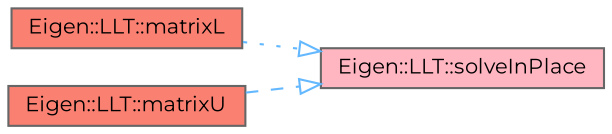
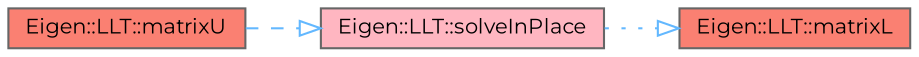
edge "Eigen::LLT::matrixL" -> "Eigen::LLT::solveInPlace": reversed
